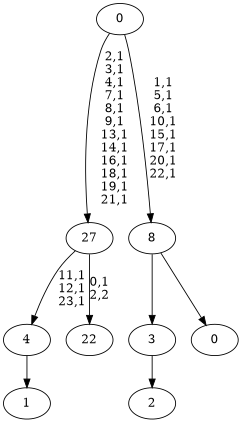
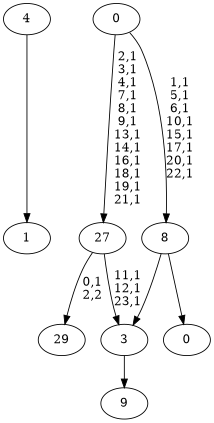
edge "27" -> "4": now "27" -> "3"
node "22": label "22" -> "29"
node "2": label "2" -> "9"
